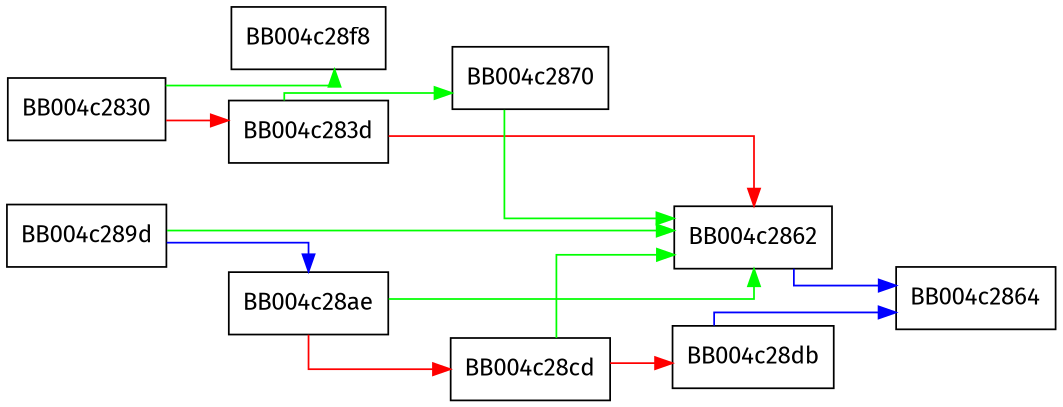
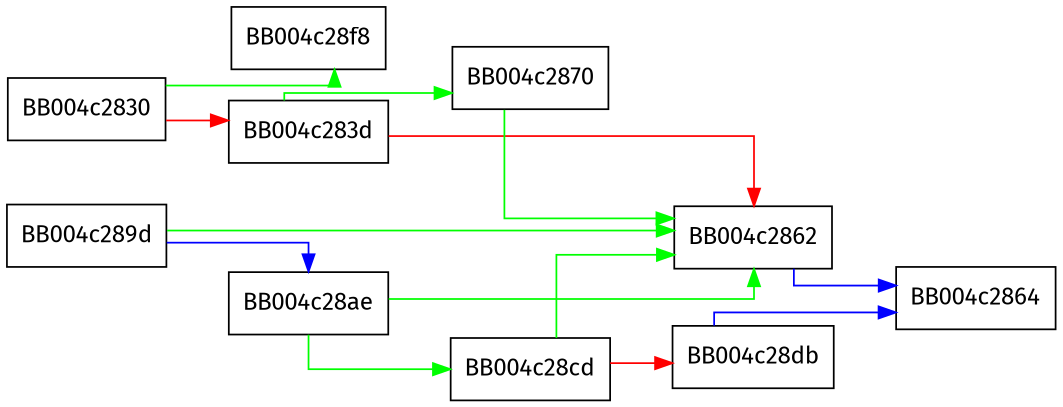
edge "BB004c28ae" -> "BB004c28cd": color red -> green
